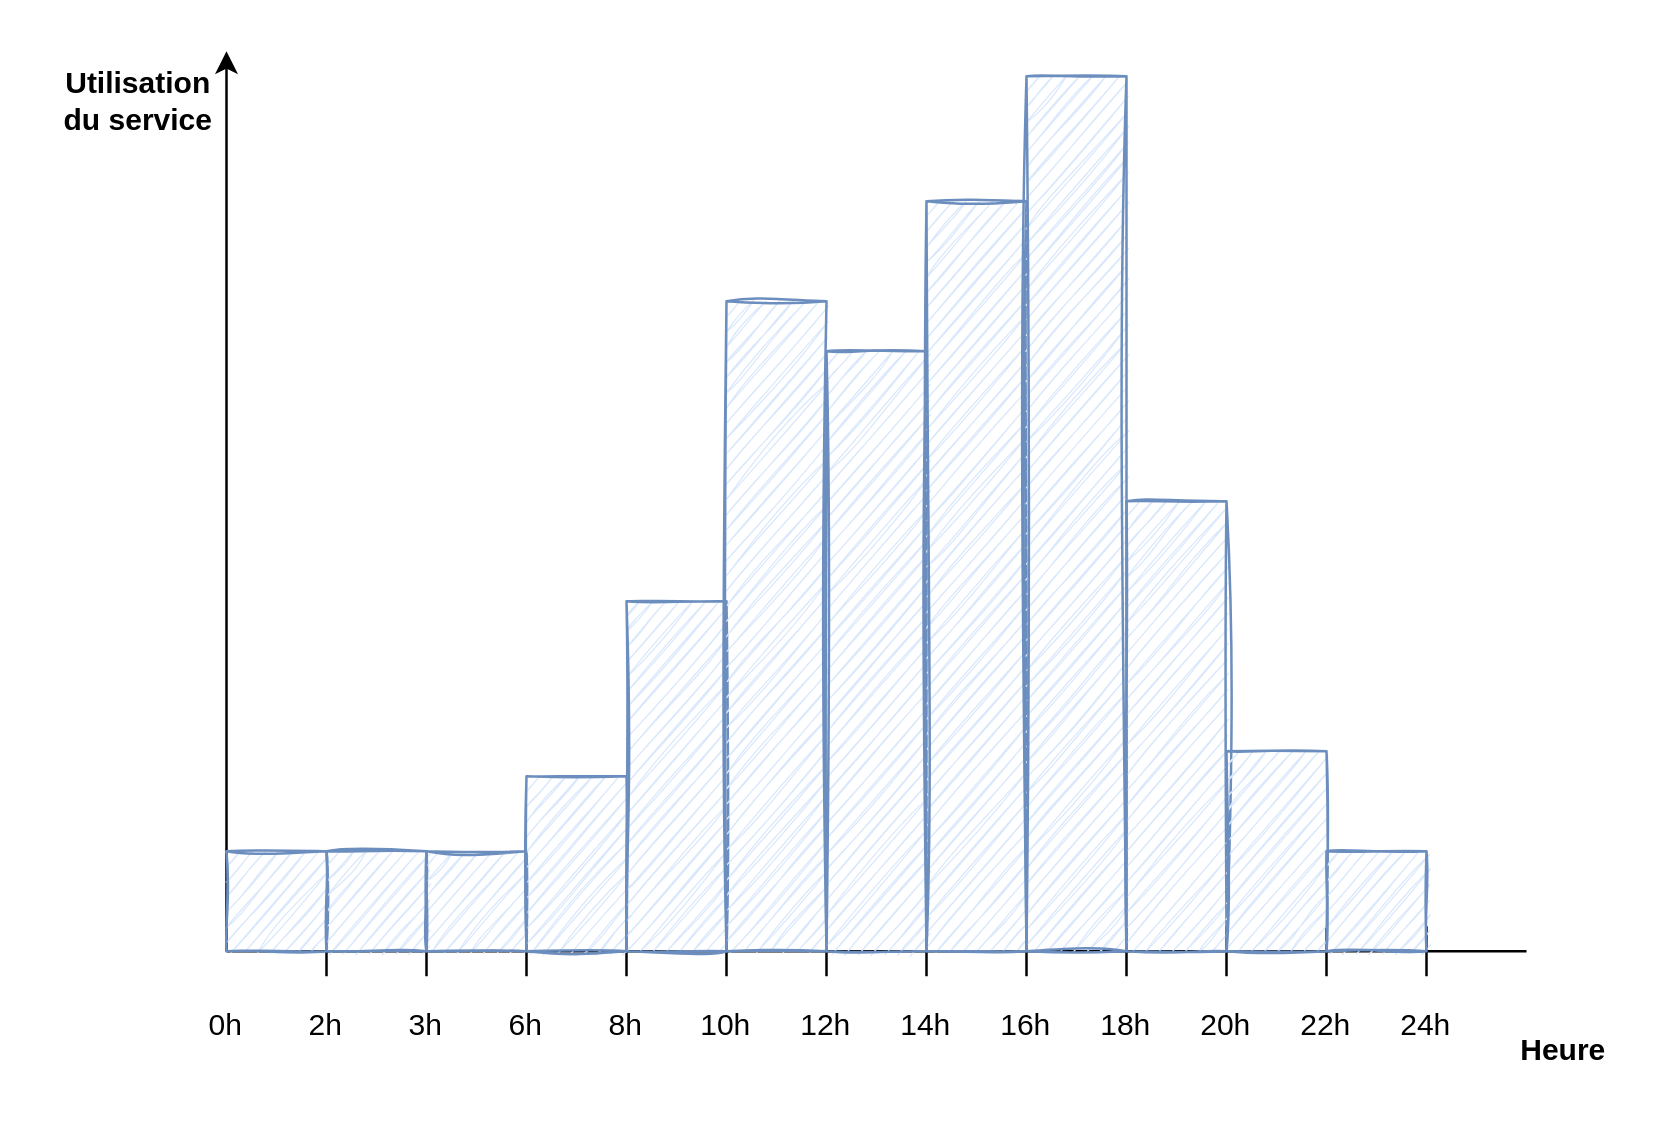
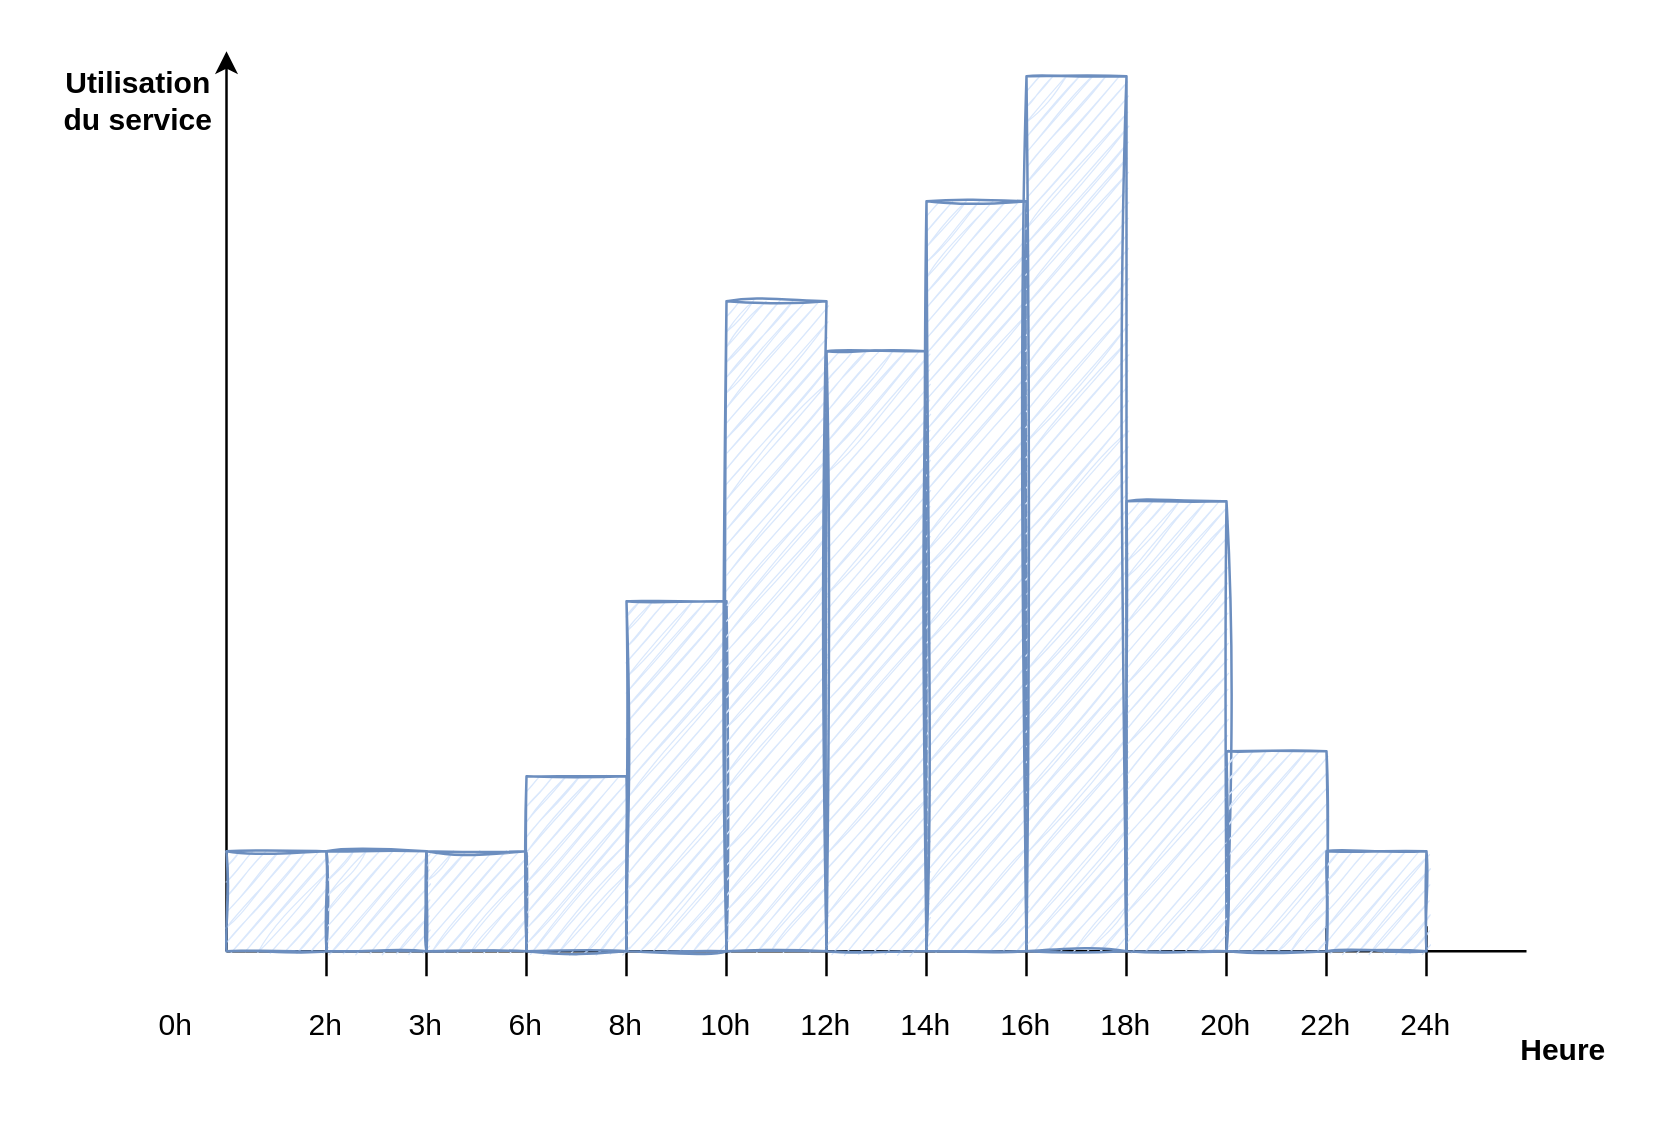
node "0h": moved (226, 1026) -> (176, 1026)
